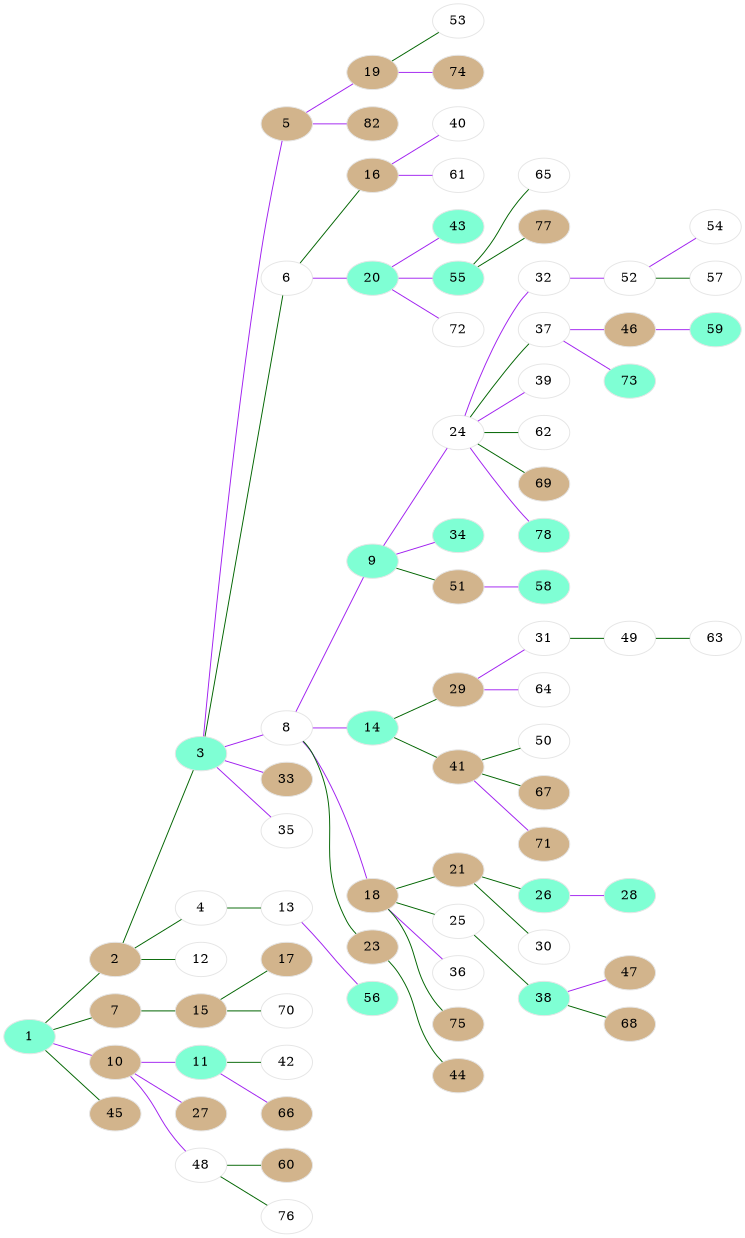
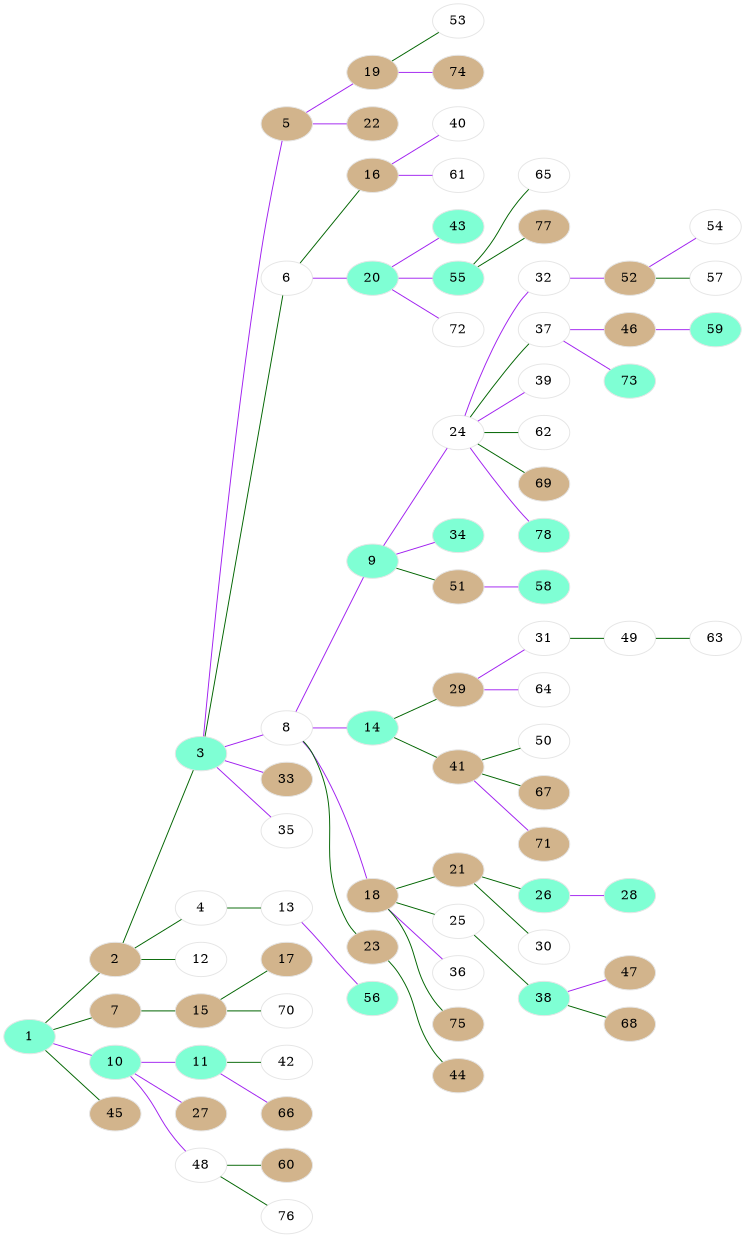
node "82": label "82" -> "22"
node "52": fillcolor white -> tan
node "10": fillcolor tan -> aquamarine
